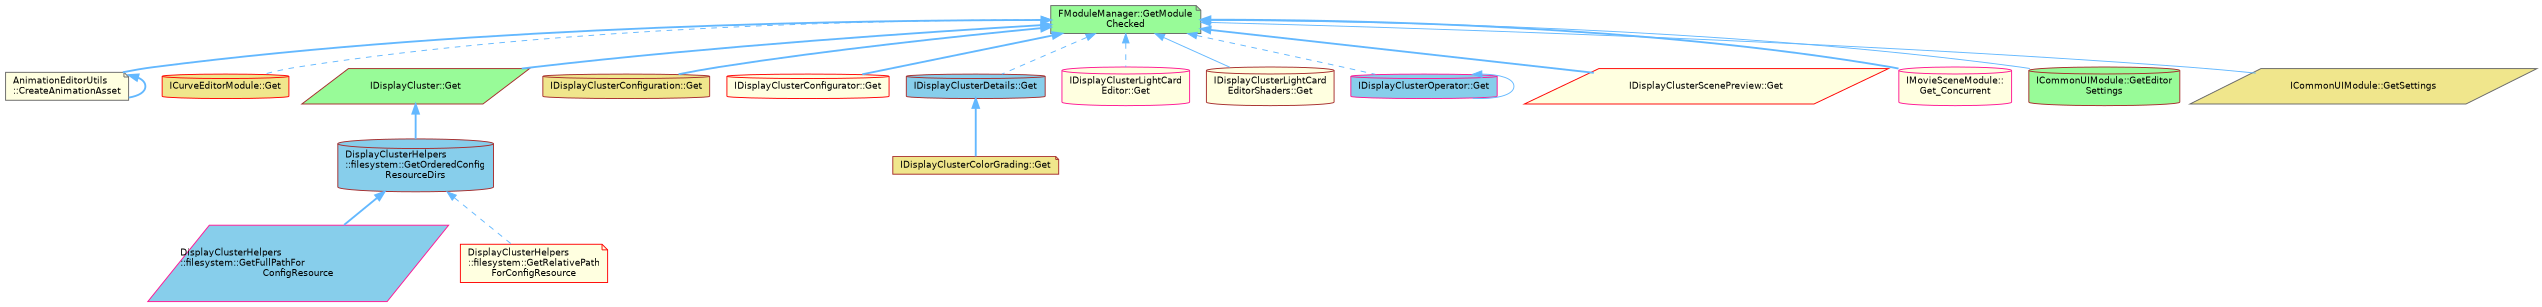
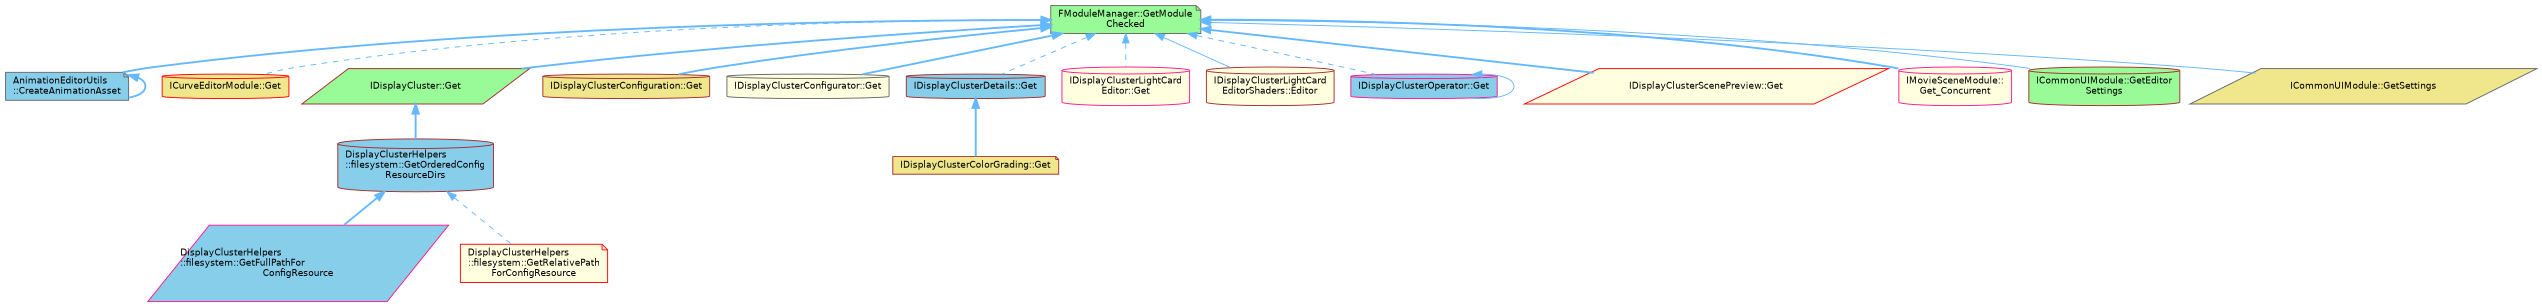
node "AnimationEditorUtils ::CreateAnimationAsset": fillcolor lightyellow -> skyblue
node "IDisplayClusterConfigurator::Get": color red -> gray40
node "IDisplayClusterLightCard EditorShaders::Get": label "IDisplayClusterLightCard EditorShaders::Get" -> "IDisplayClusterLightCard EditorShaders::Editor"
